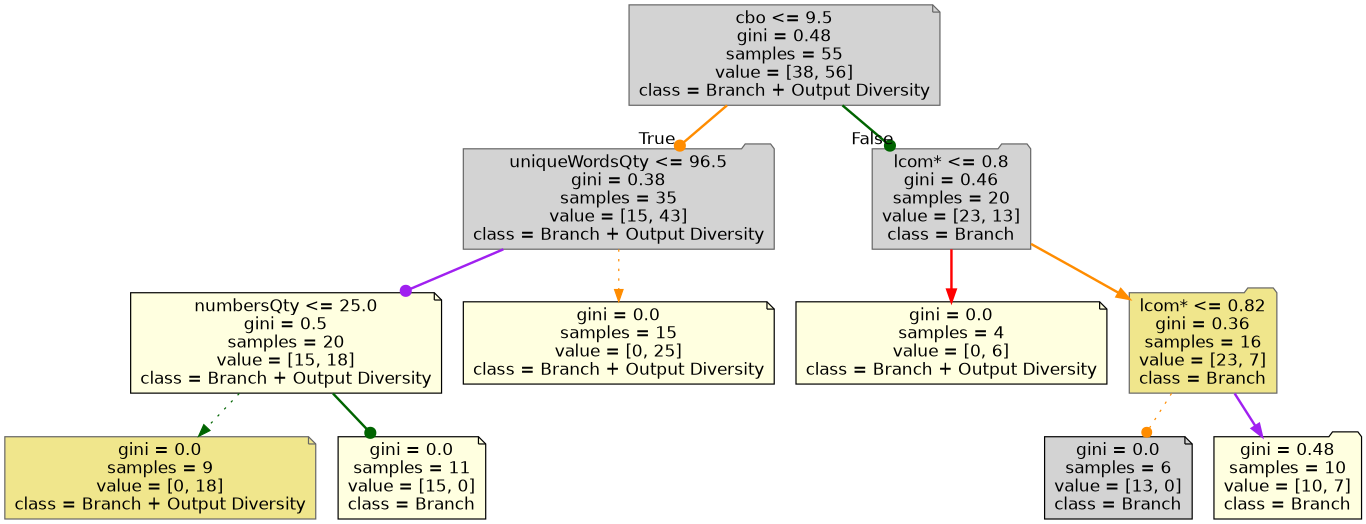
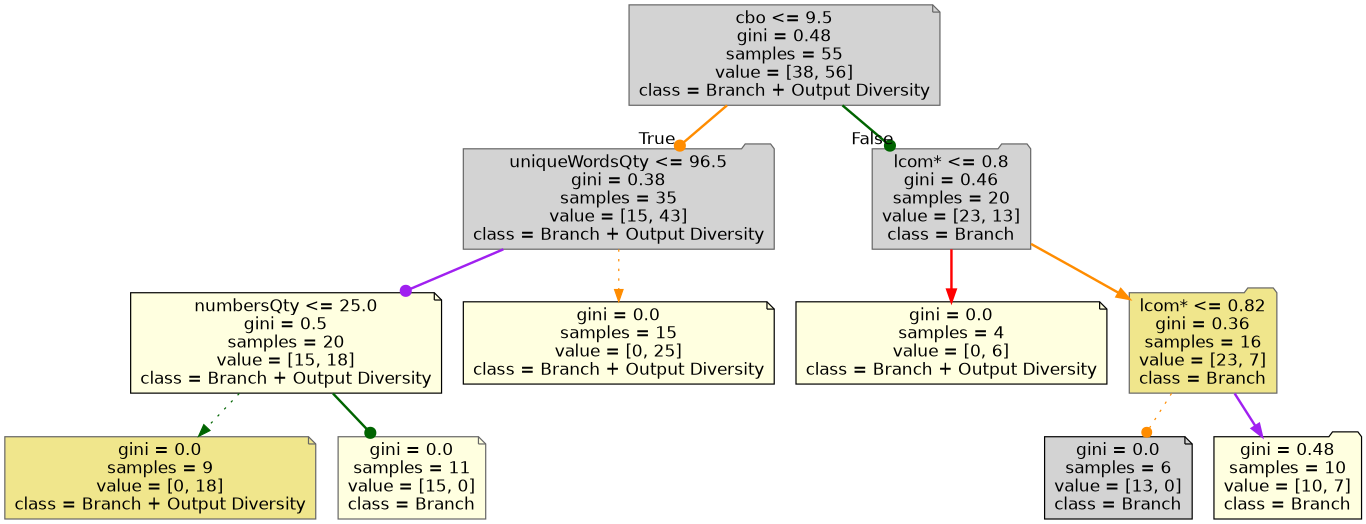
node "gini = 0.0 samples = 11 value = [15, 0] class = Branch": color black -> gray40
